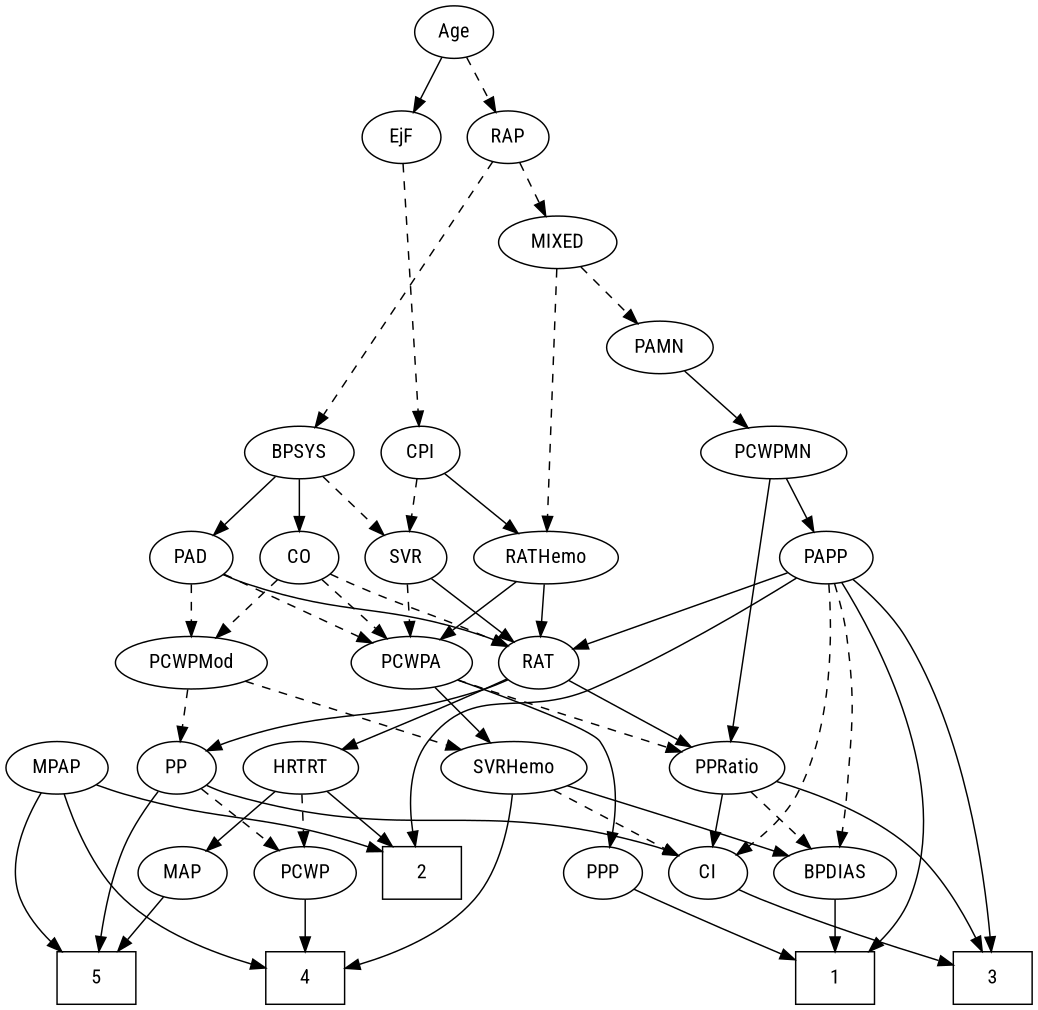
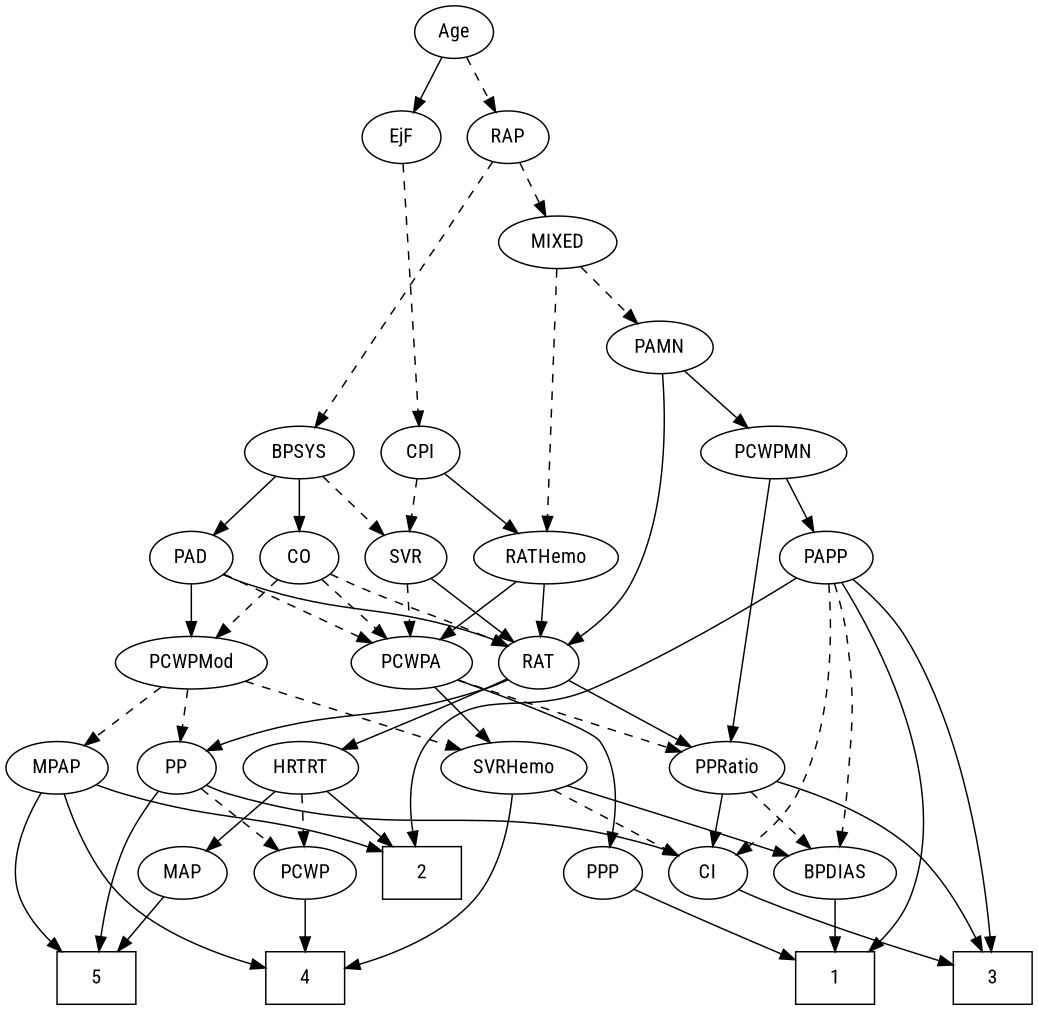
edge "PAD" -> "PCWPMod": style dashed -> solid
edge "PAPP" -> "RAT": now "PAMN" -> "RAT"
edge "PCWPMod" -> "MPAP": added
